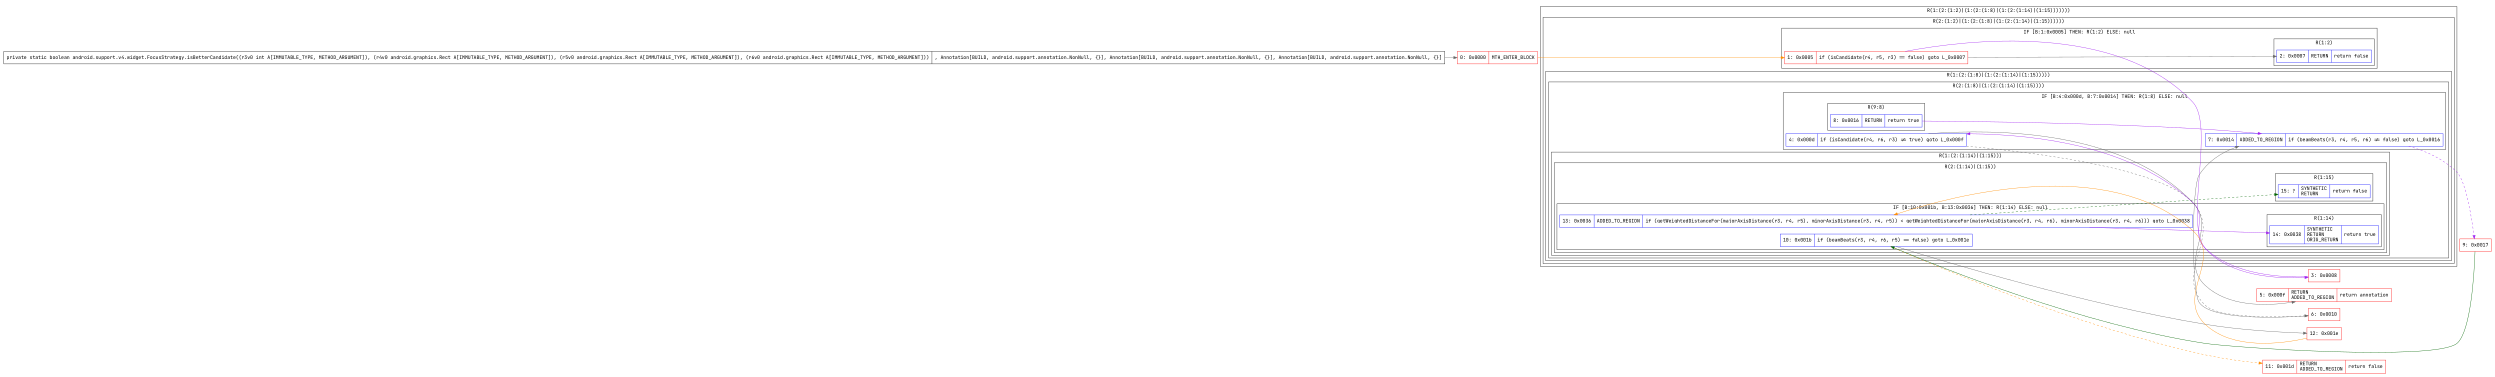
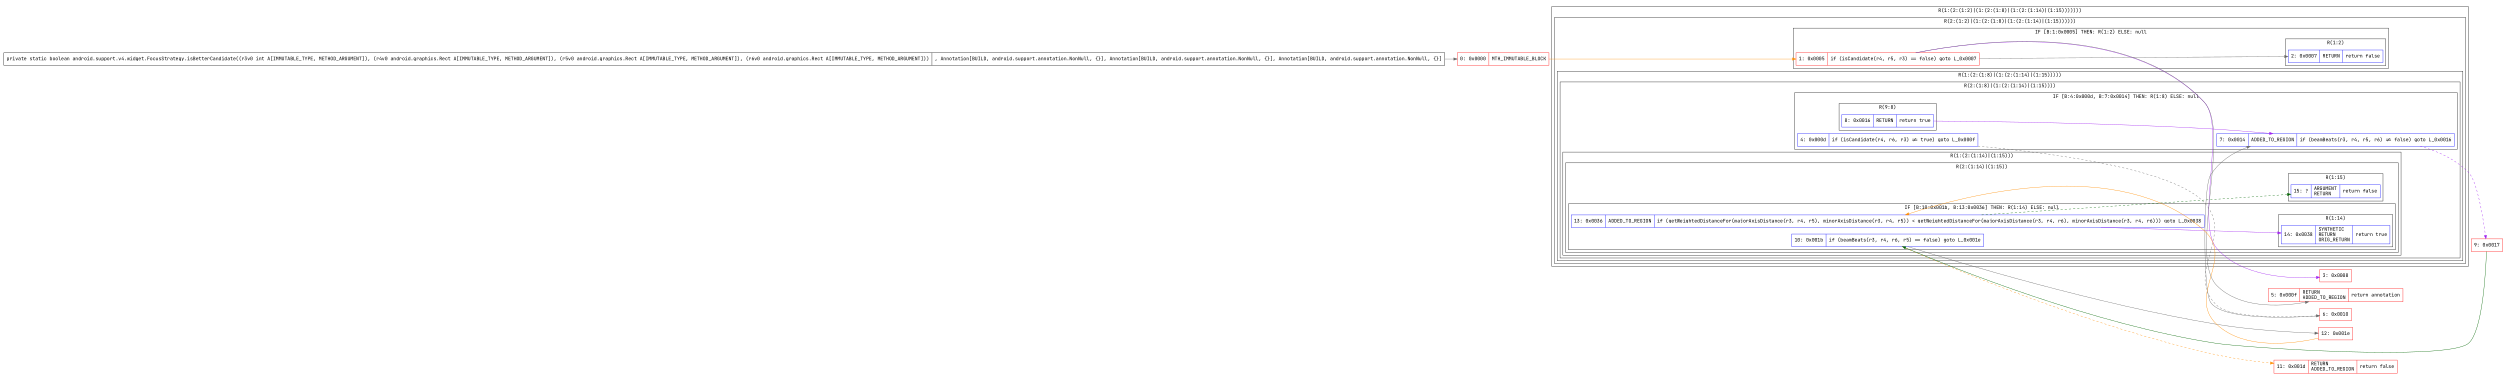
node "0: 0x0000": text "MTH_ENTER_BLOCK" -> "MTH_IMMUTABLE_BLOCK"
edge "4: 0x000d" -> "5: 0x000f": now "1: 0x0005" -> "5: 0x000f"
edge "3: 0x0008" -> "4: 0x000d": removed
node "15: ?": text "SYNTHETIC" -> "ARGUMENT"
